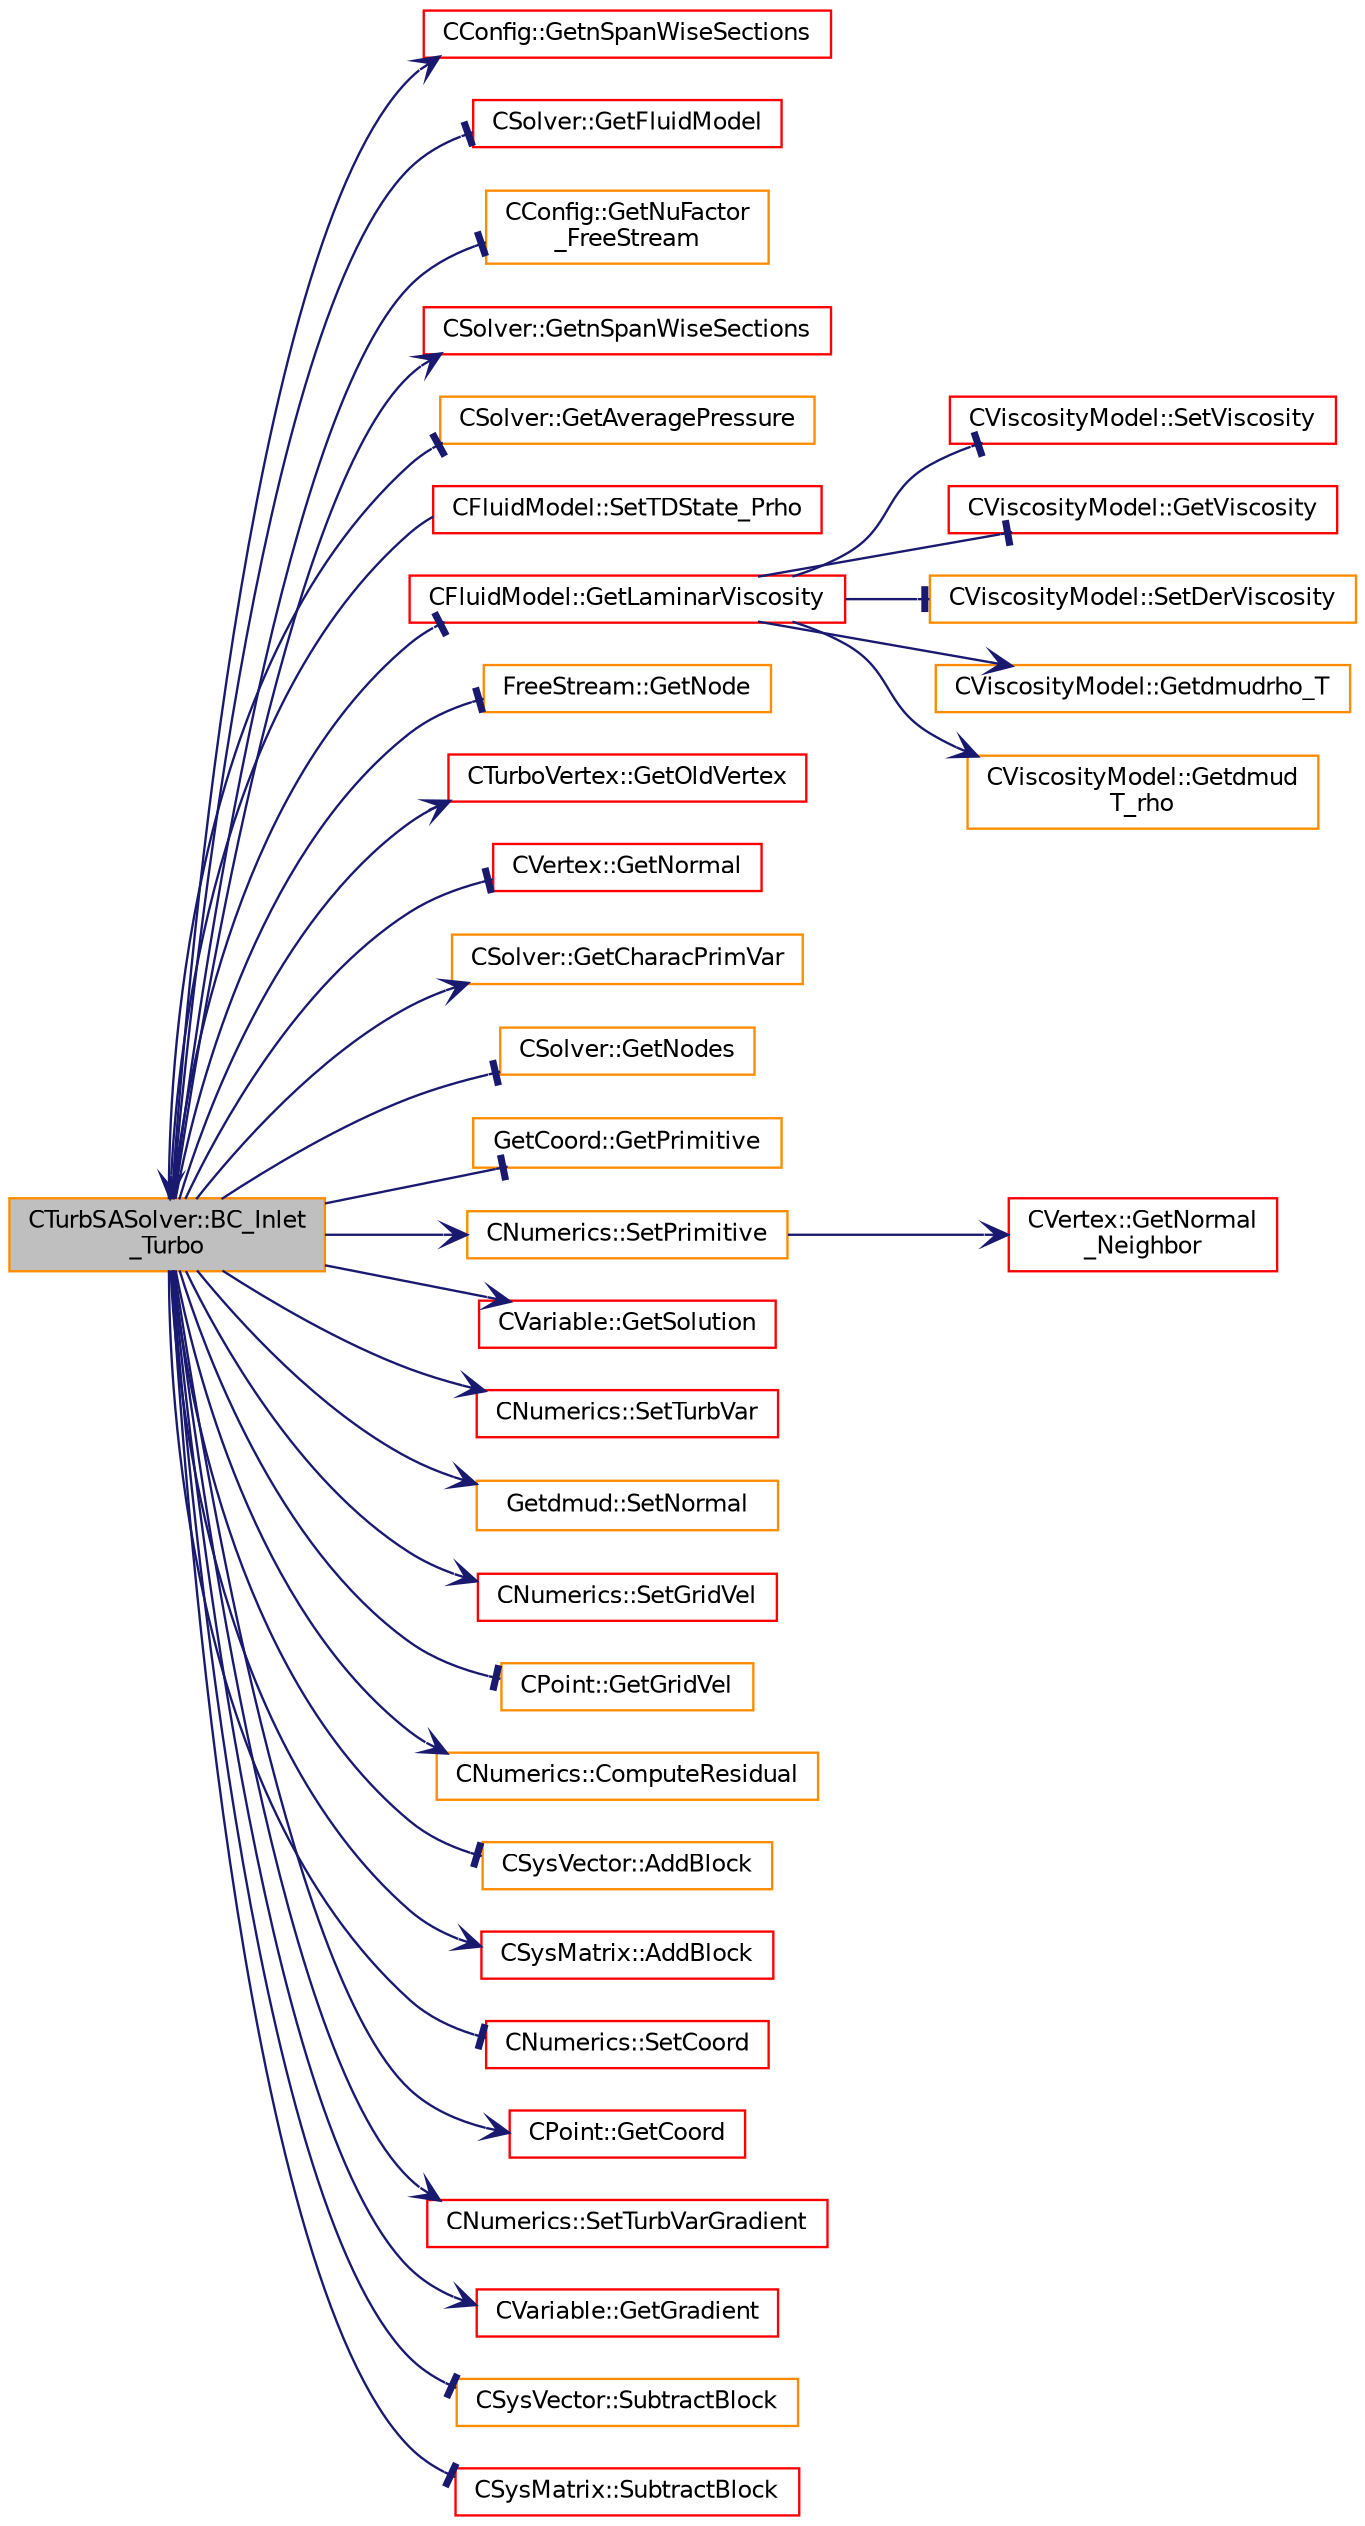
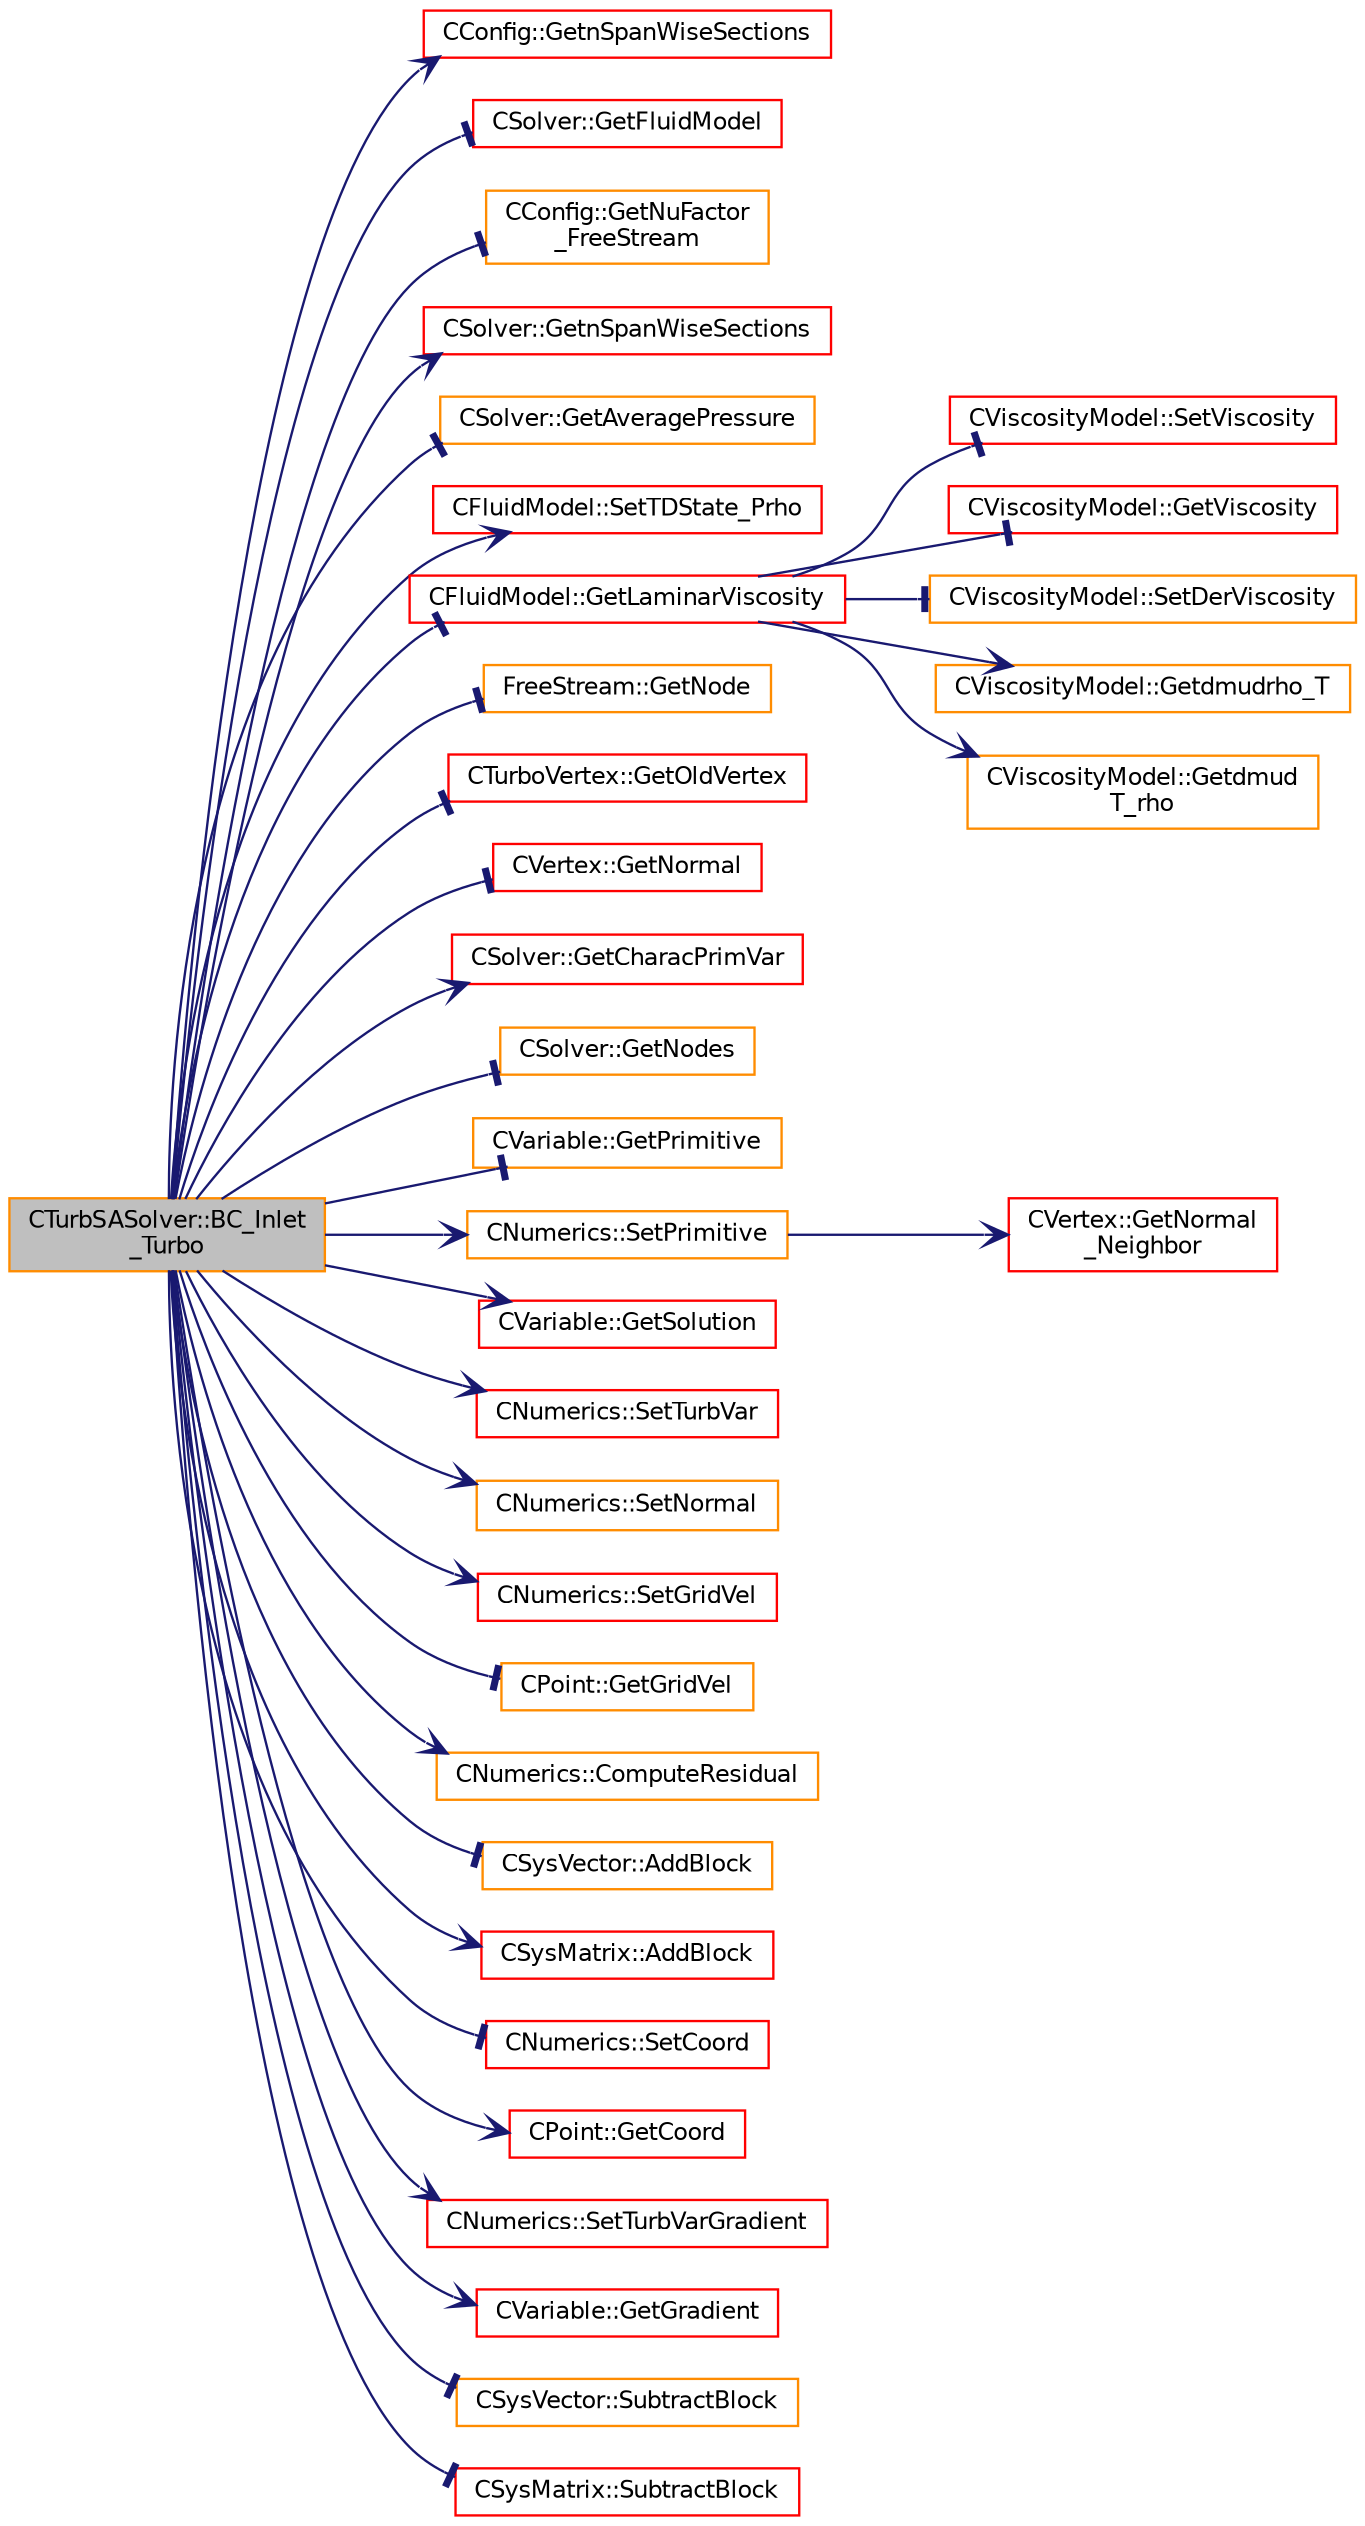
edge "CFluidModel::SetTDState_Prho" -> "CTurbSASolver::BC_Inlet _Turbo": reversed
node "CSolver::GetCharacPrimVar": color darkorange -> red
edge "CTurbSASolver::BC_Inlet _Turbo" -> "CTurboVertex::GetOldVertex": arrowhead vee -> tee
node "GetCoord::GetPrimitive": label "GetCoord::GetPrimitive" -> "CVariable::GetPrimitive"
node "Getdmud::SetNormal": label "Getdmud::SetNormal" -> "CNumerics::SetNormal"
